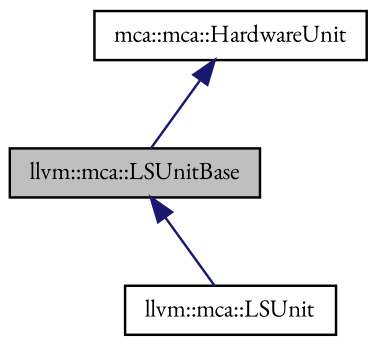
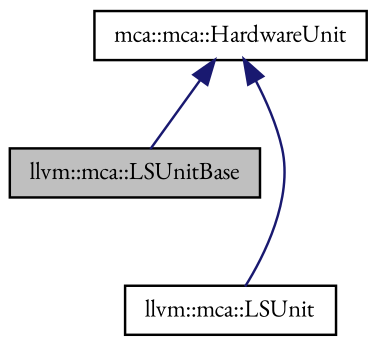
edge "llvm::mca::LSUnit" -> "llvm::mca::LSUnitBase": now "llvm::mca::LSUnit" -> "mca::mca::HardwareUnit"
